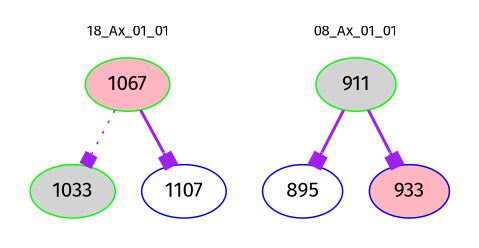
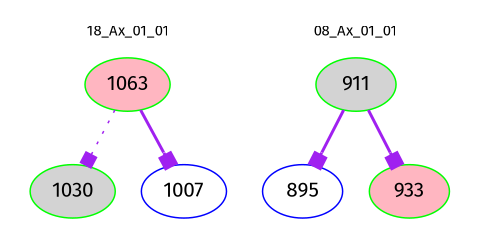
node "1067": label "1067" -> "1063"
node "1033": label "1033" -> "1030"
node "1107": label "1107" -> "1007"
node "933": color blue -> green
